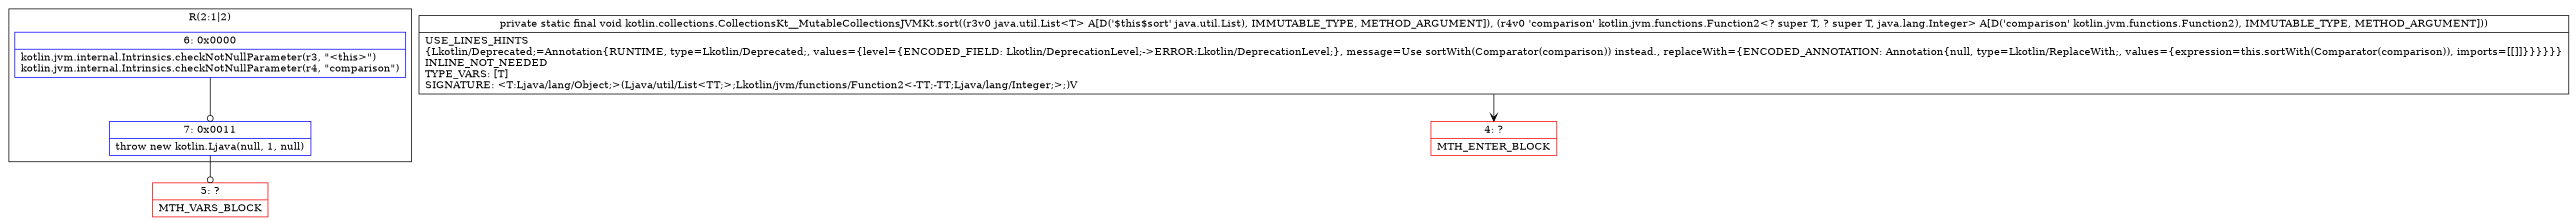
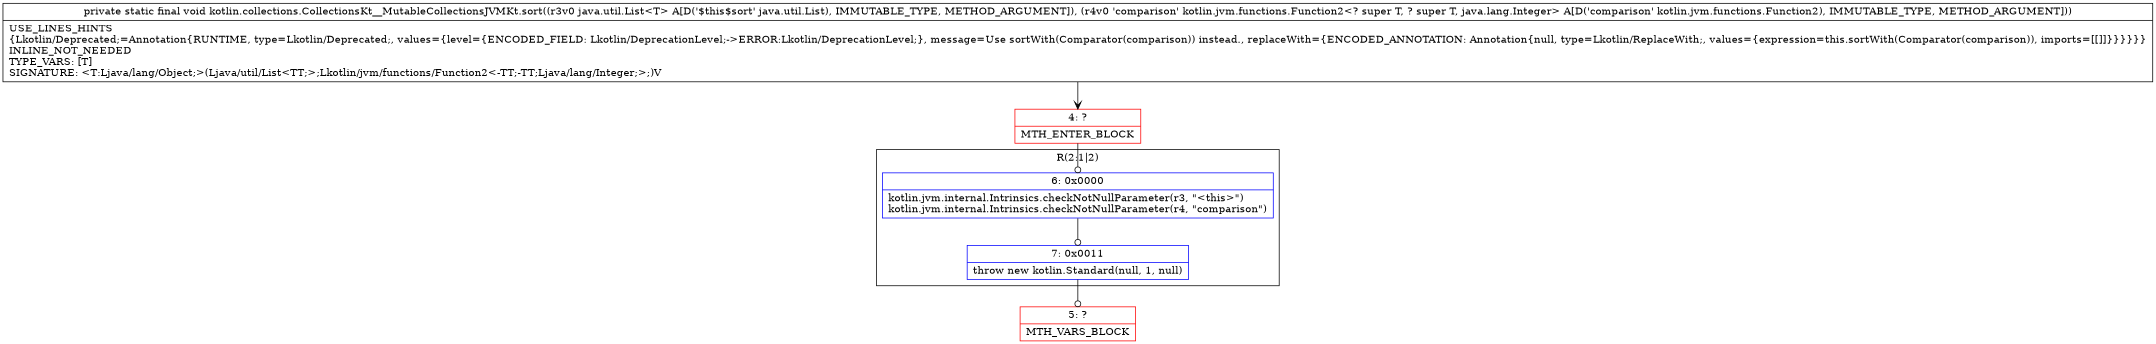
node "7: 0x0011": text "throw new kotlin.Ljava(null, 1, null)" -> "throw new kotlin.Standard(null, 1, null)"
edge "4: ?" -> "6: 0x0000": added
